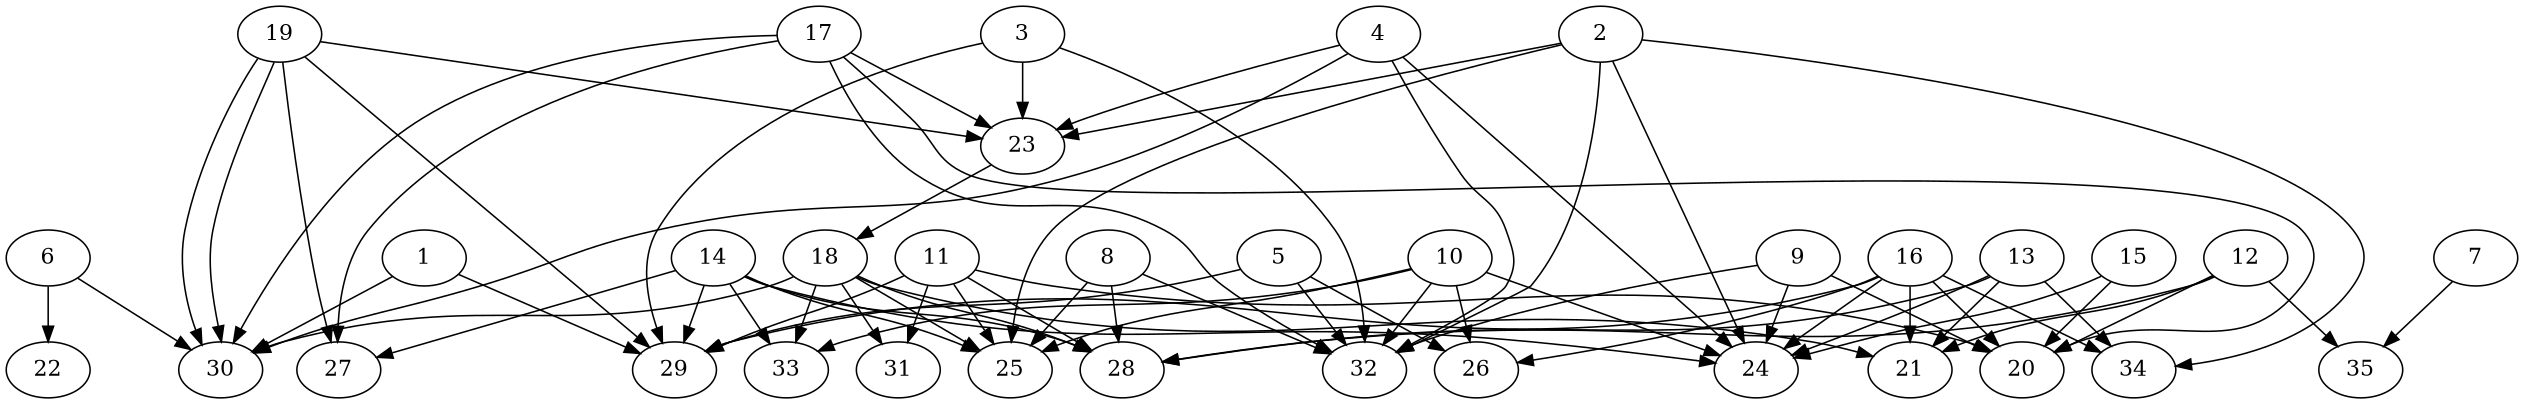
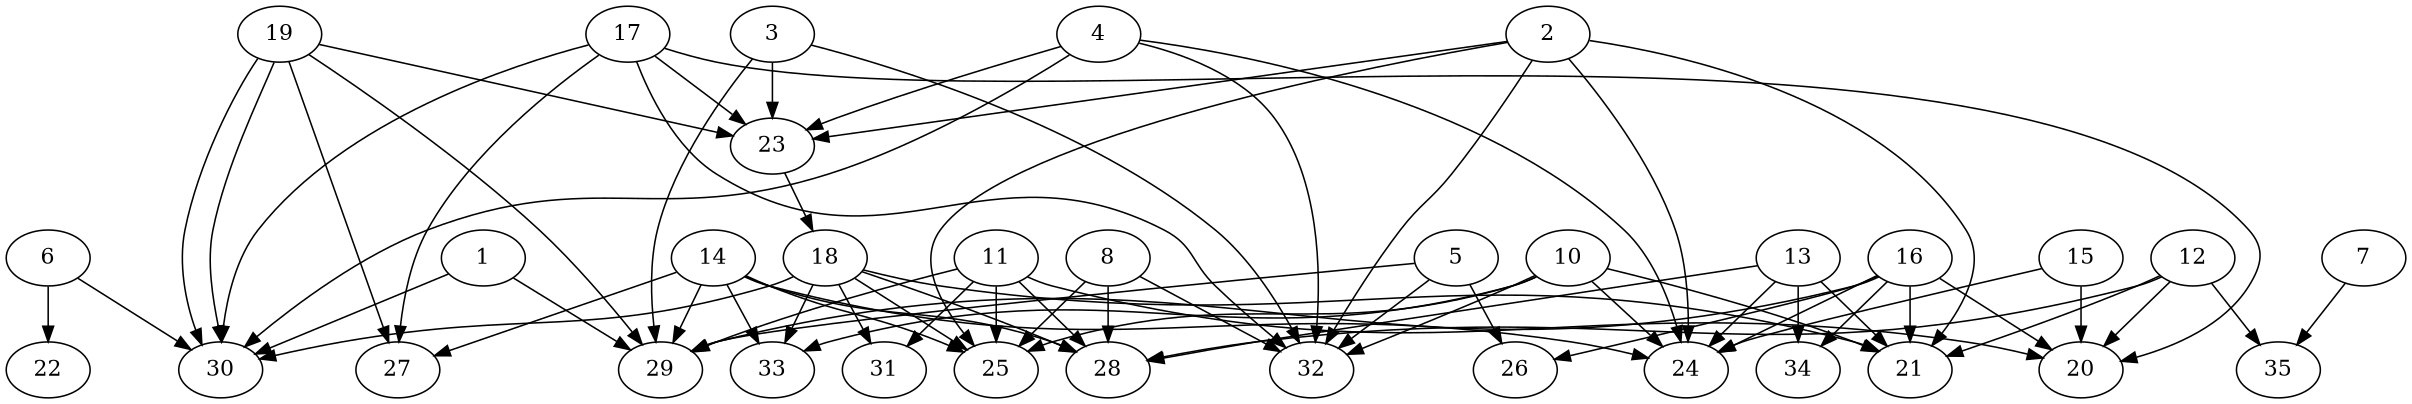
edge "2" -> "34": now "2" -> "21"
node "9": removed
edge "10" -> "26": now "10" -> "21"
